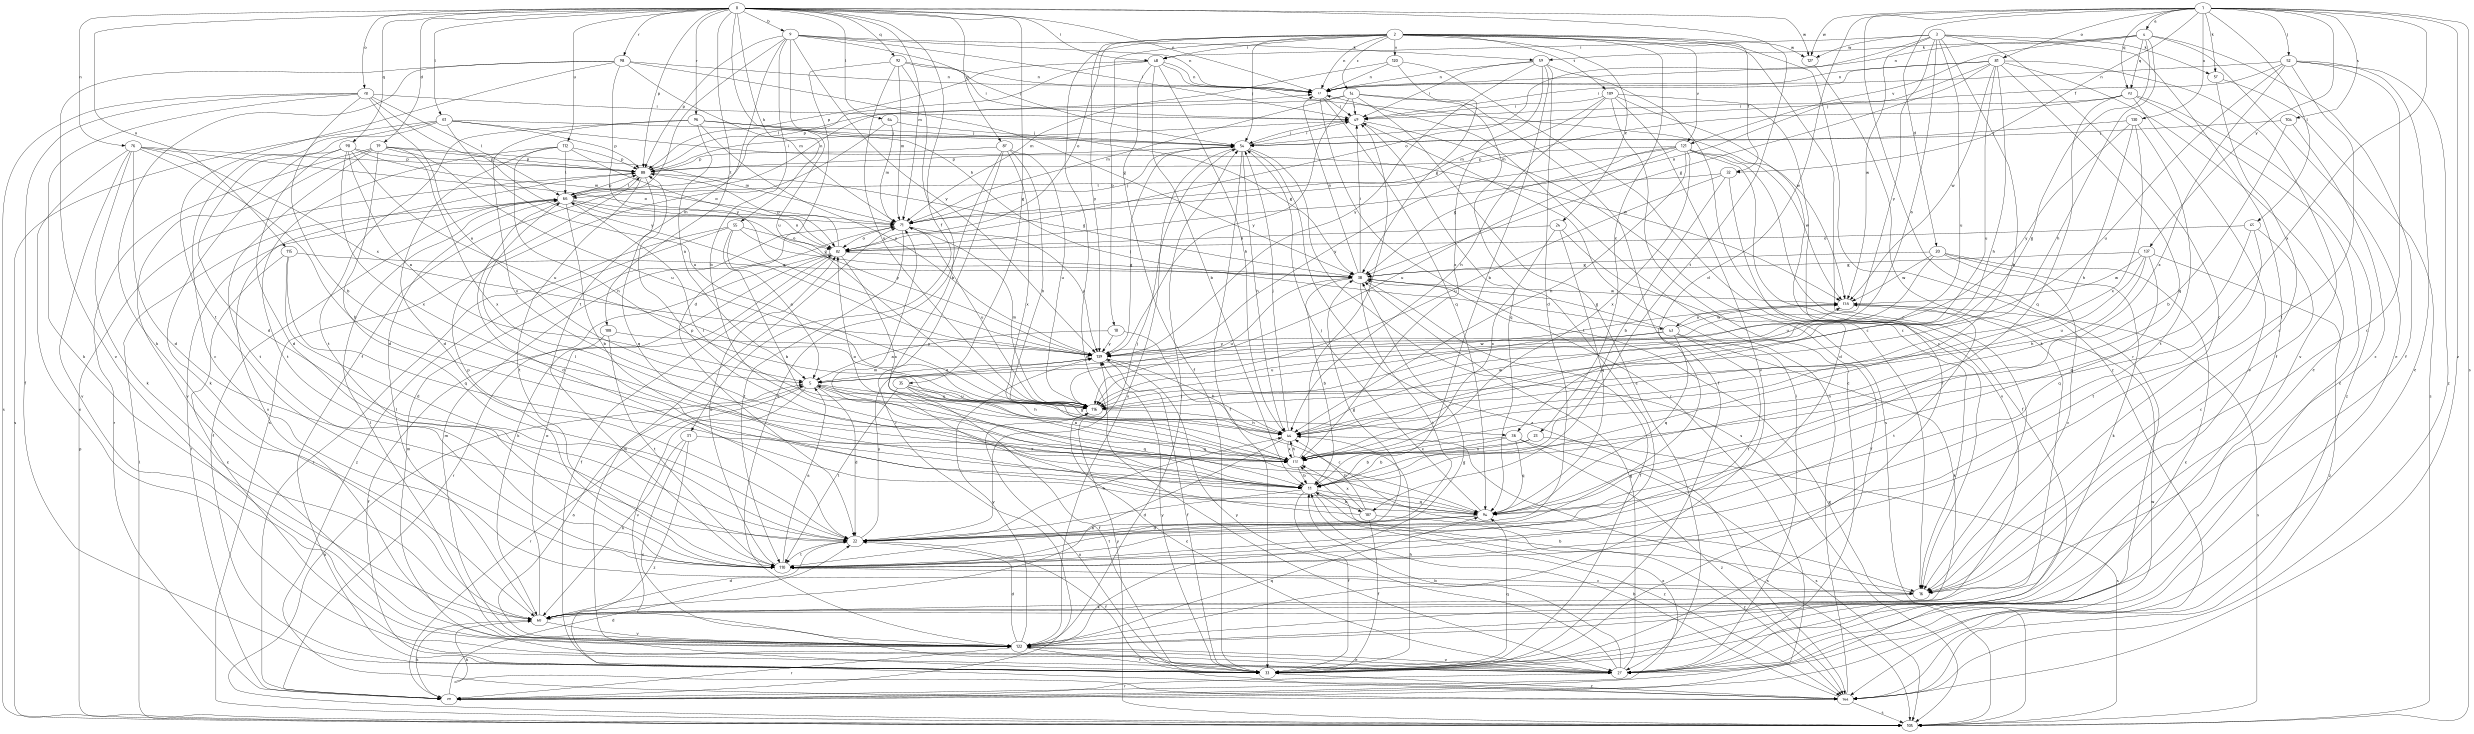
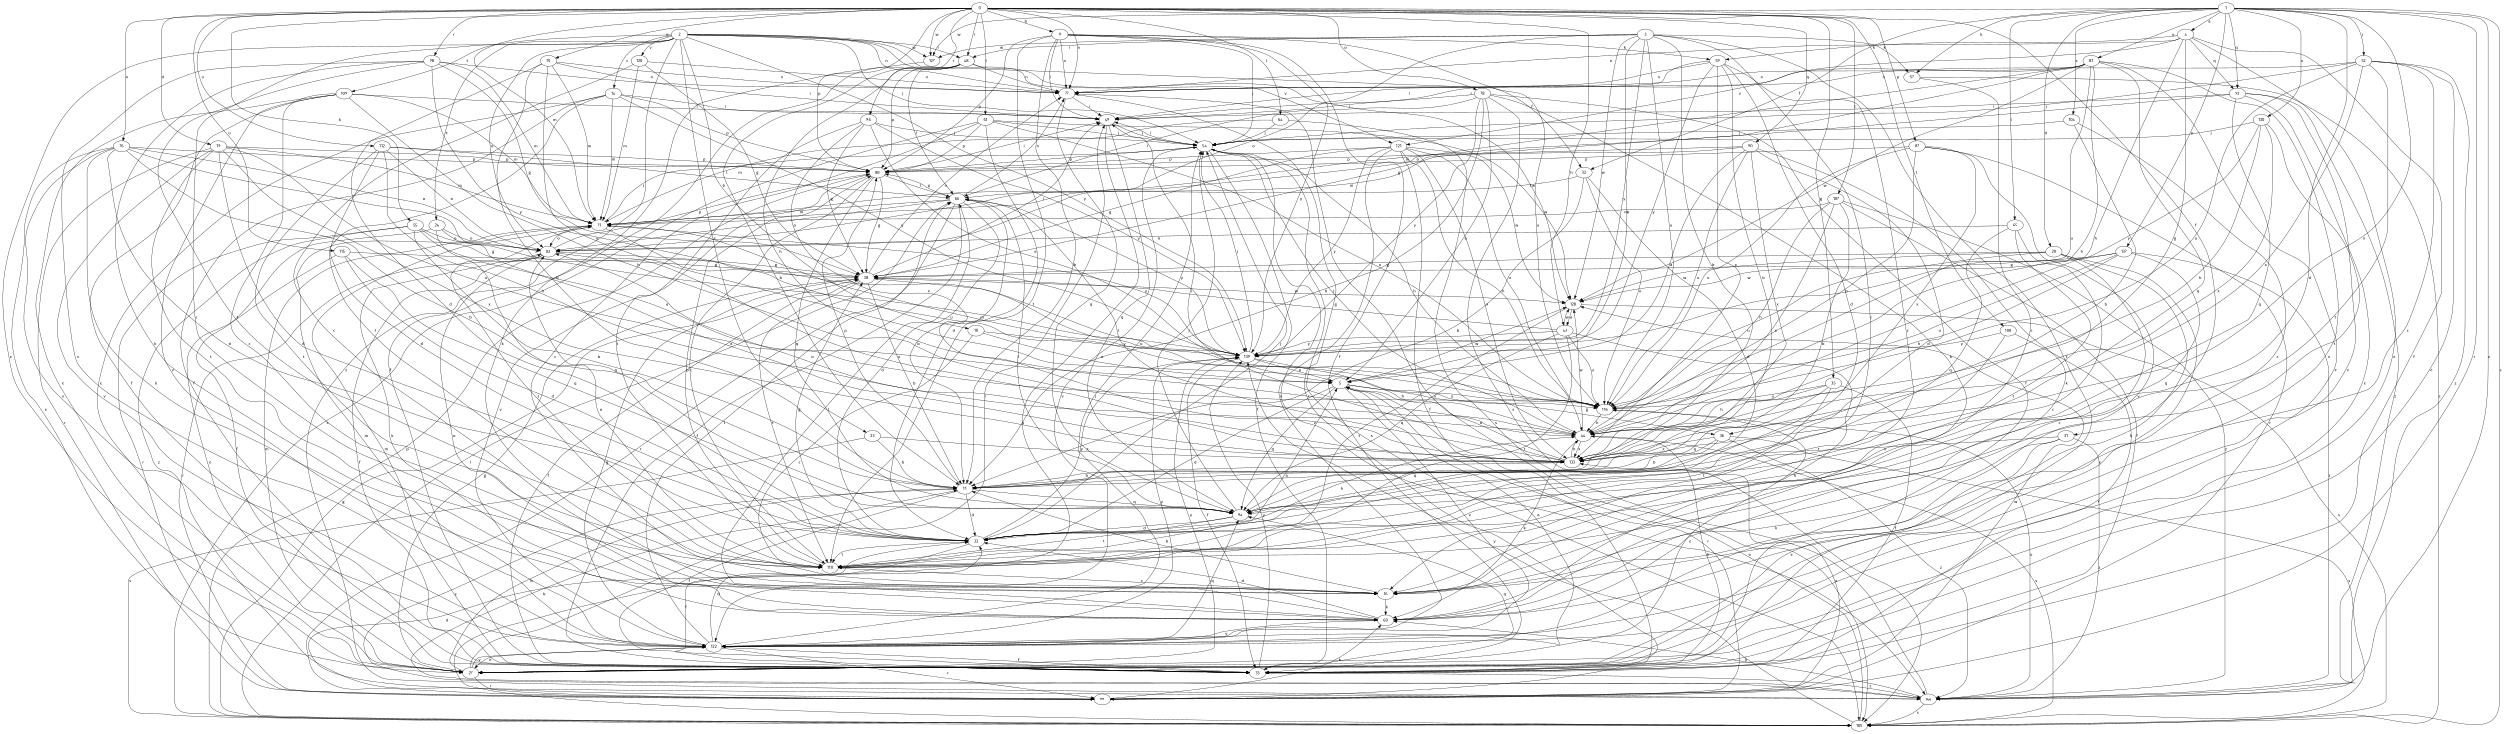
edge "11" -> "107": reversed
